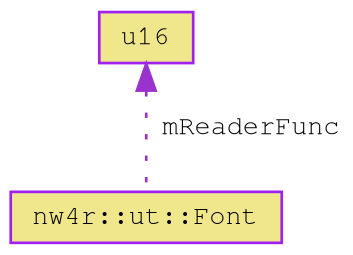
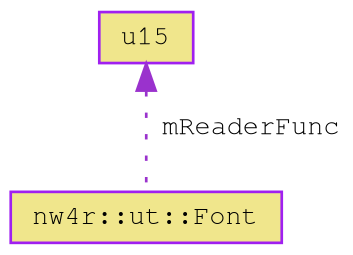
node "u16": label "u16" -> "u15"
